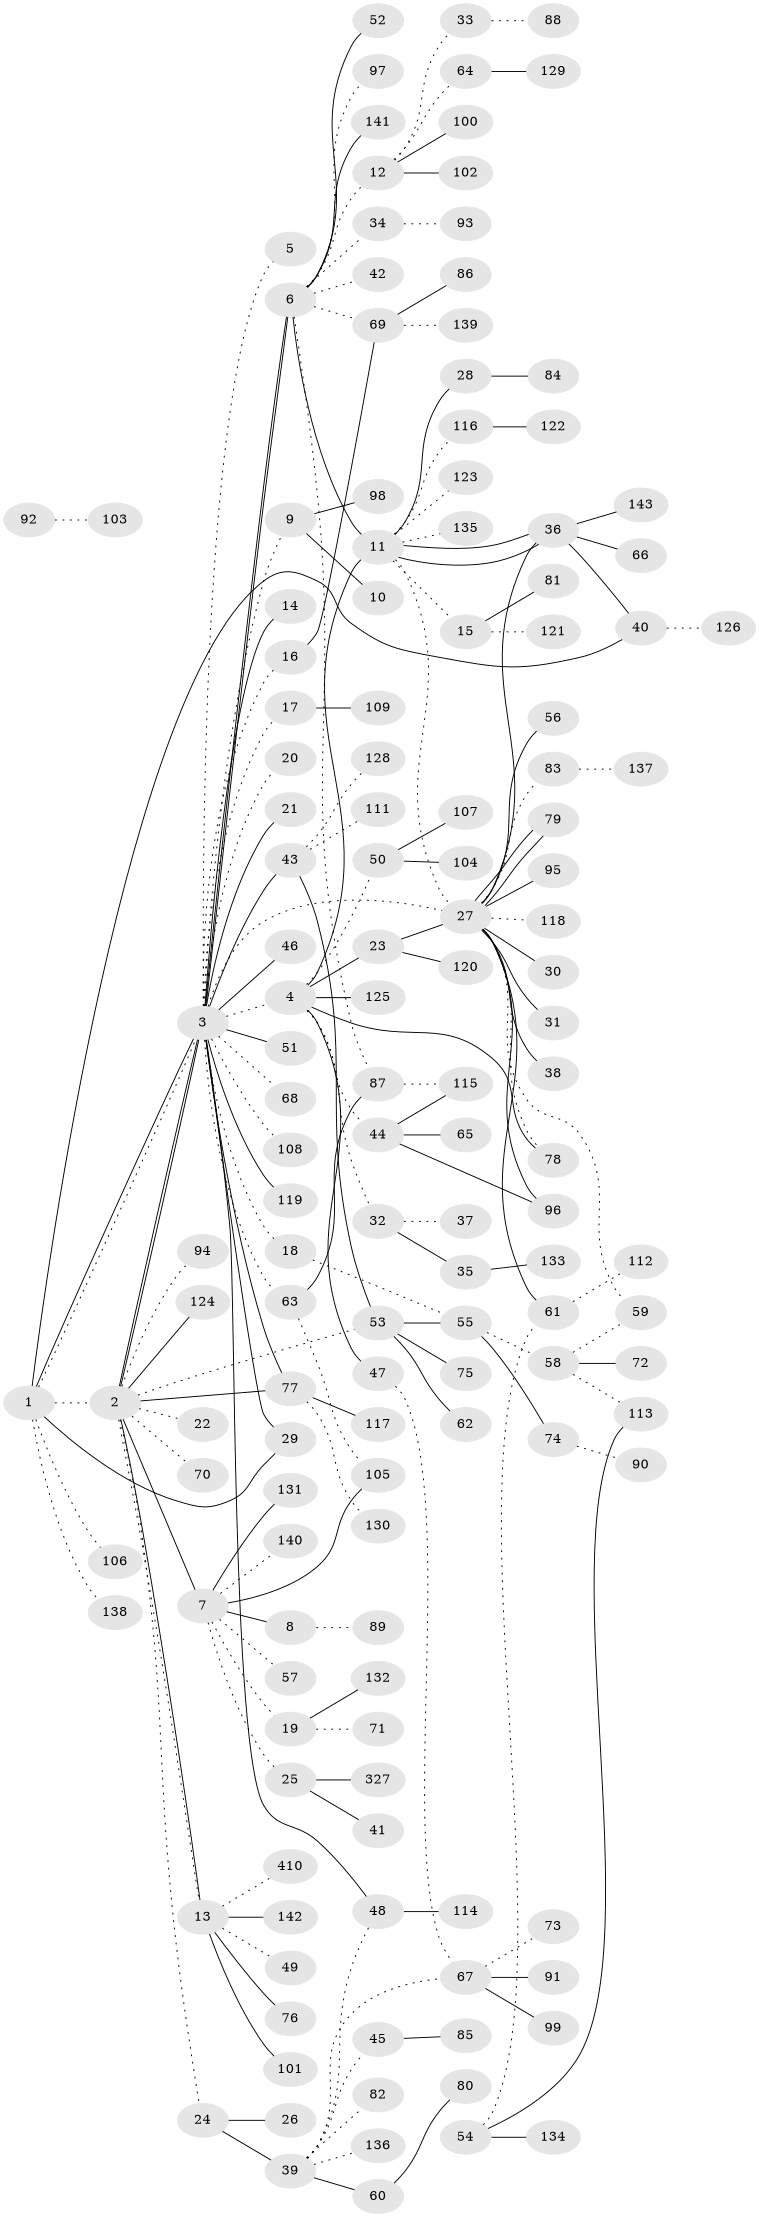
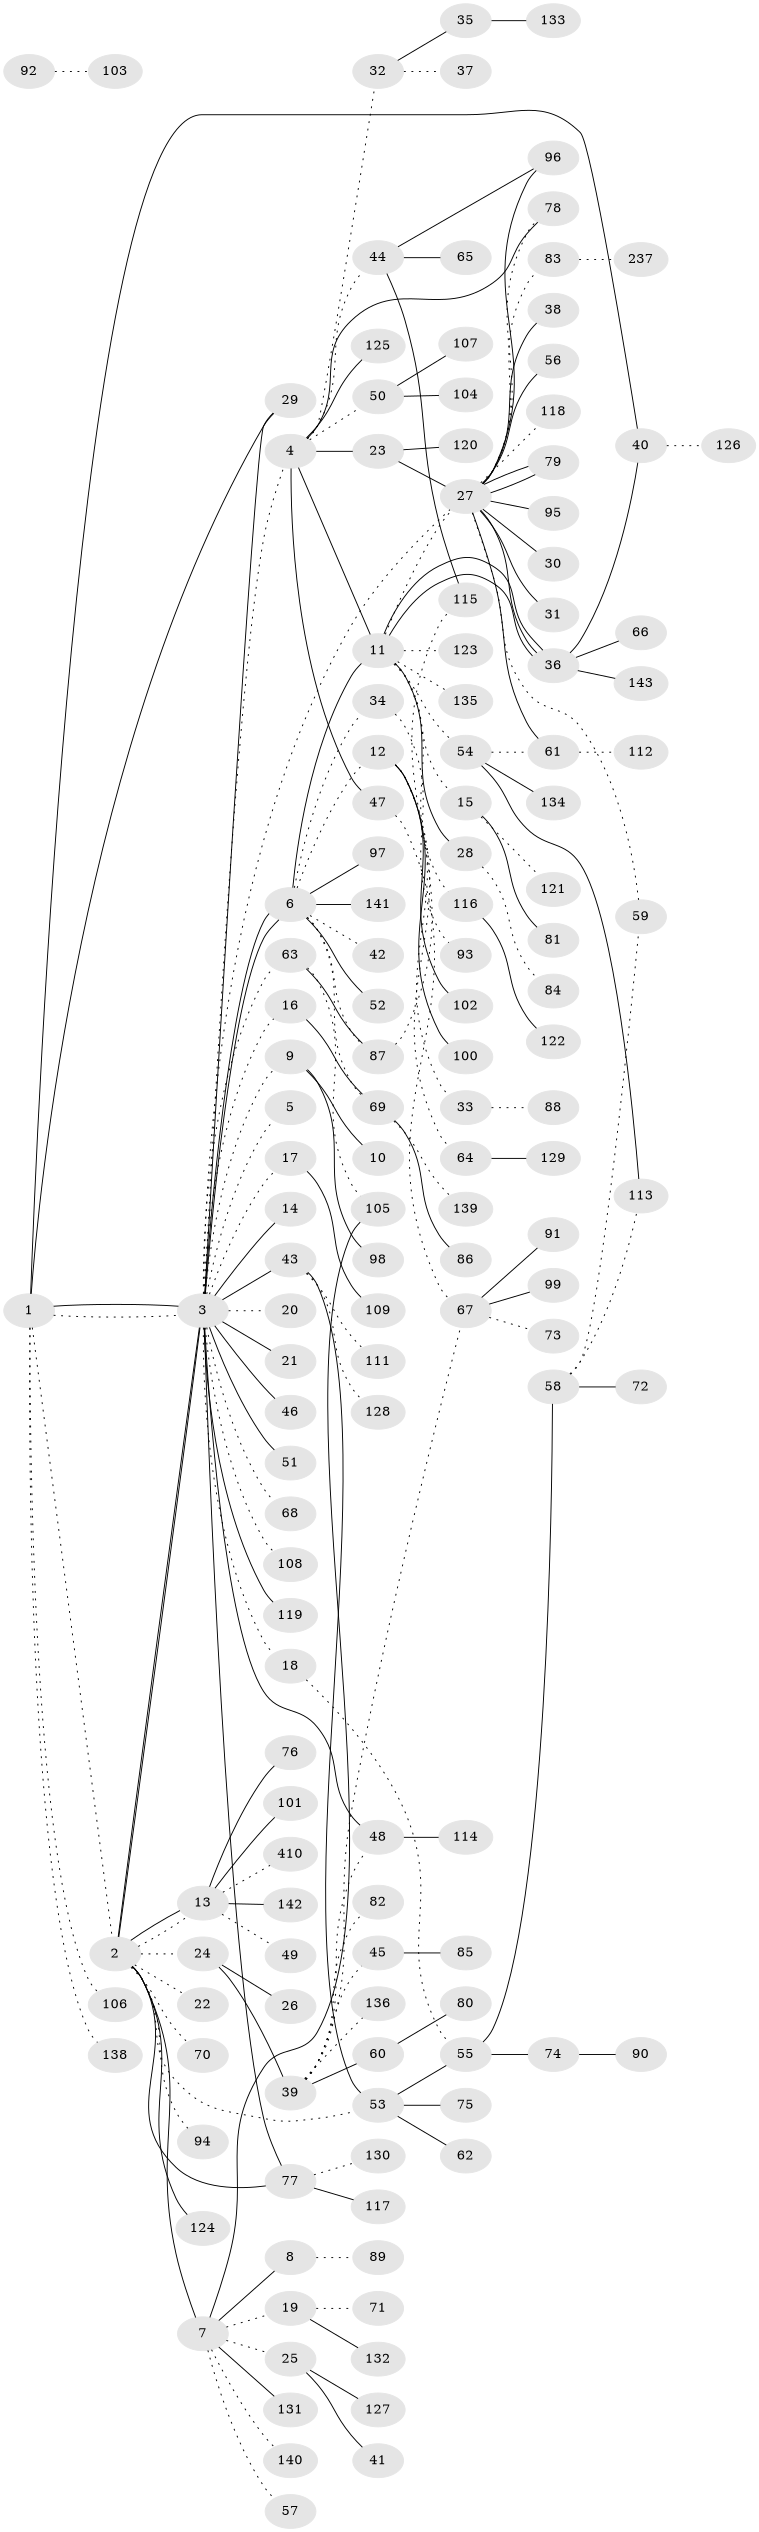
edge "97" -- "6": style dotted -> solid
edge "28" -- "84": style solid -> dotted
edge "11" -- "54": added
node "137": label "137" -> "237"
edge "55" -- "58": style dotted -> solid
edge "74" -- "90": style dotted -> solid
node "327": label "327" -> "127"
